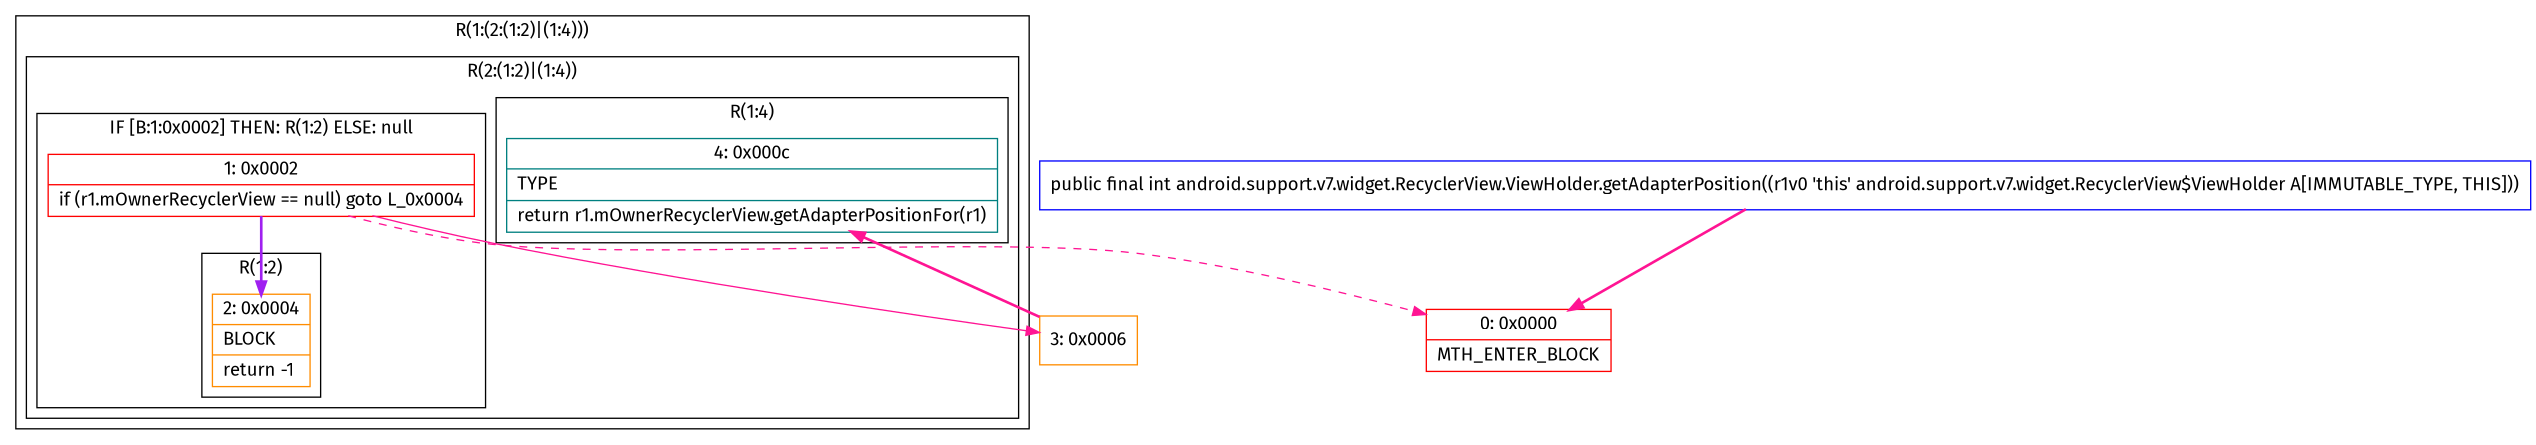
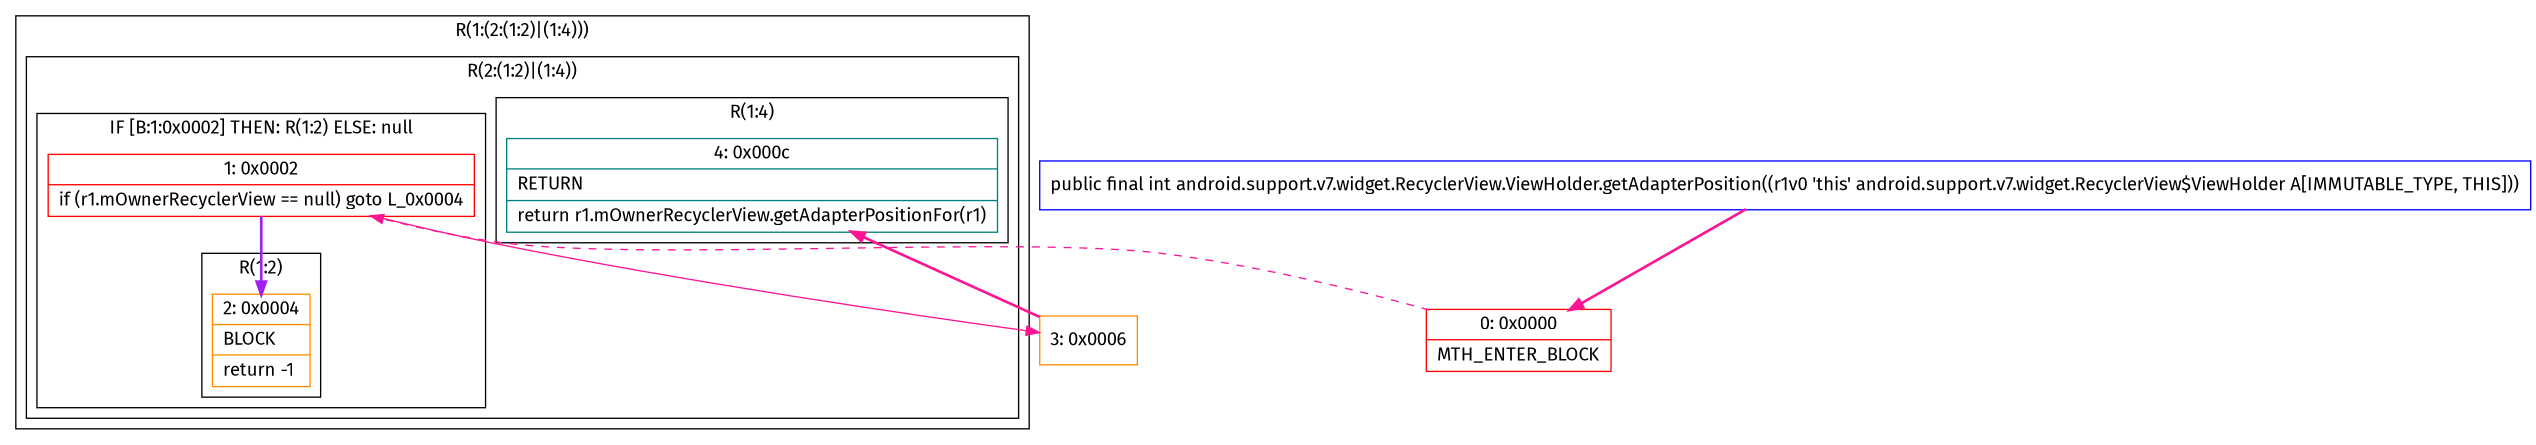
node "4: 0x000c": text "TYPE" -> "RETURN"
edge "1: 0x0002" -> "0: 0x0000": reversed
